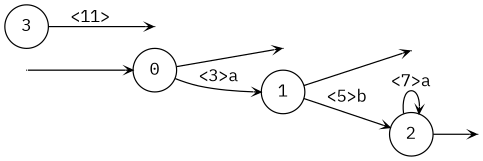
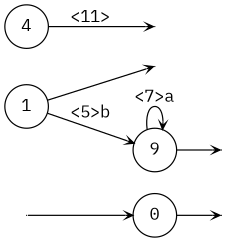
node "3": label "3" -> "4"
edge "0" -> "1": removed, label "<3>a"
node "2": label "2" -> "9"
